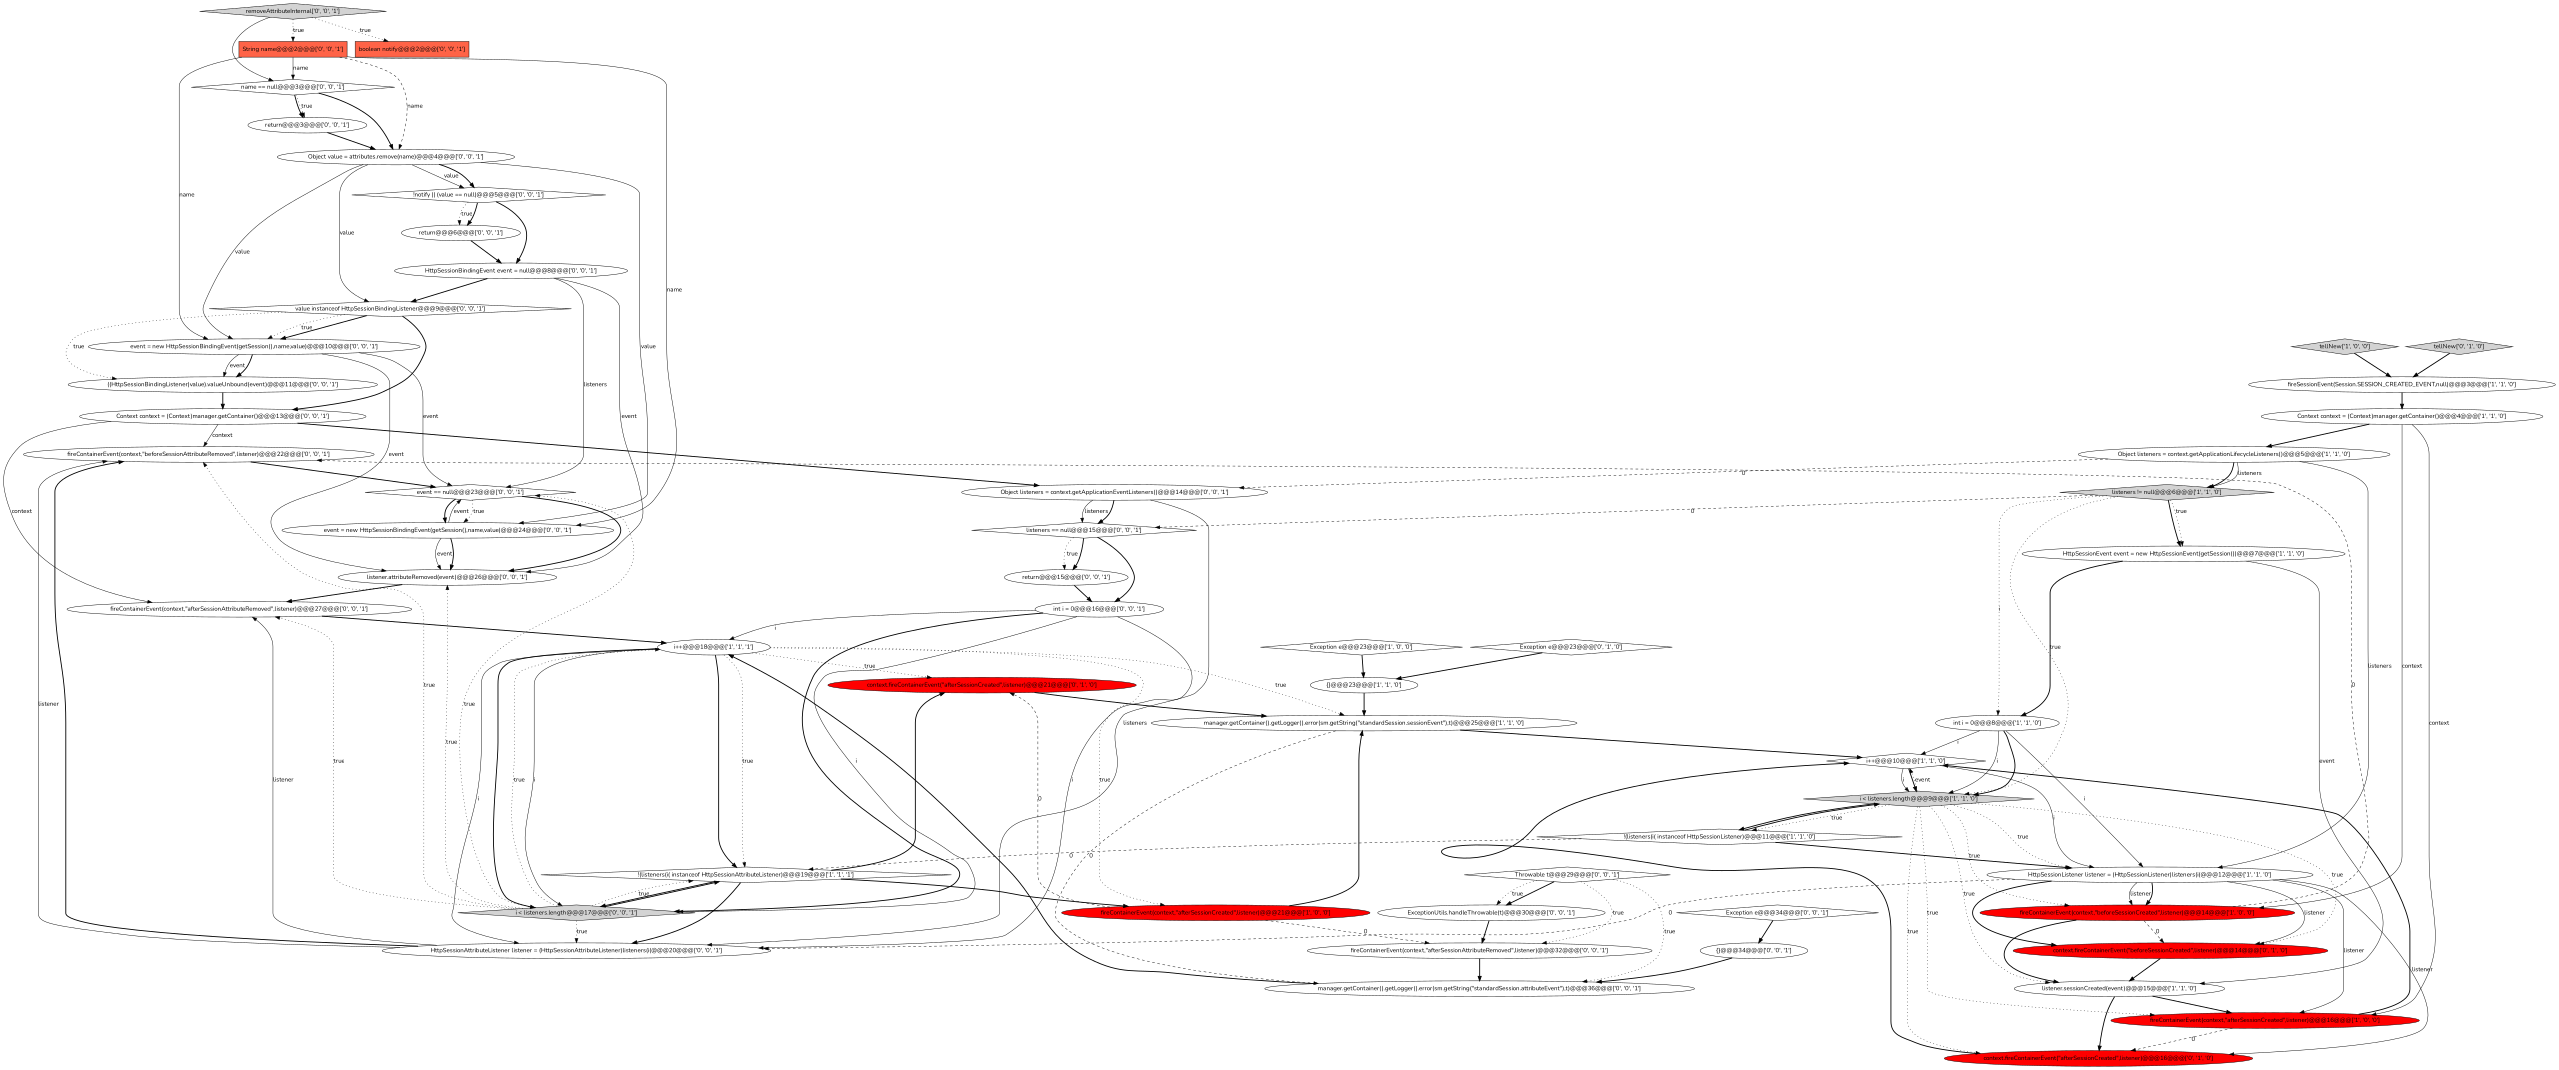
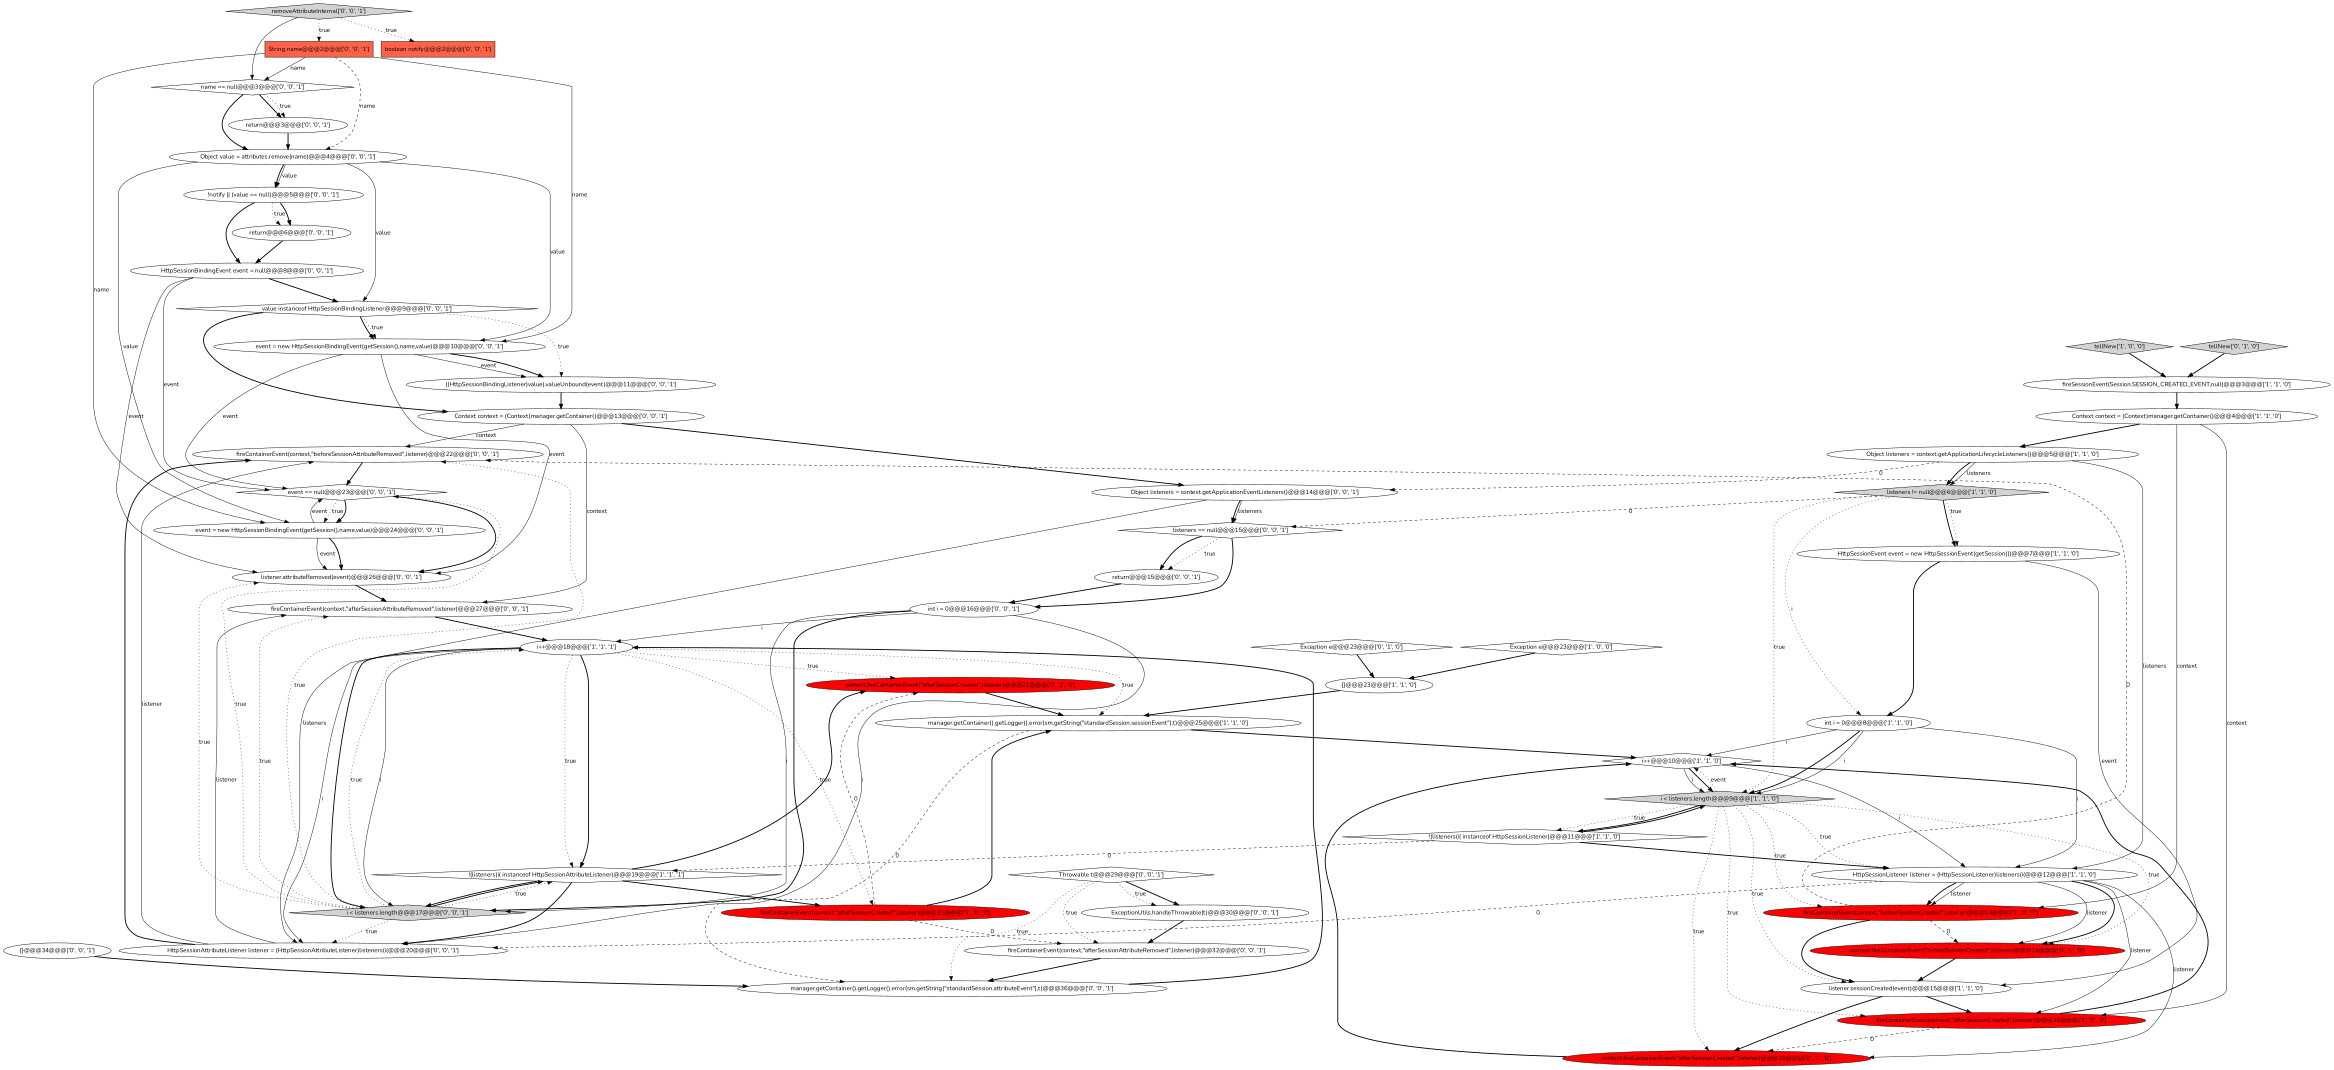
node "!notify || (value == null)@@@5@@@['0', '0', '1']": shape diamond -> ellipse
edge "HttpSessionBindingEvent event = null@@@8@@@['0', '0', '1']" -> "event == null@@@23@@@['0', '0', '1']": label "listeners" -> "event"
node "Exception e@@@34@@@['0', '0', '1']": removed
